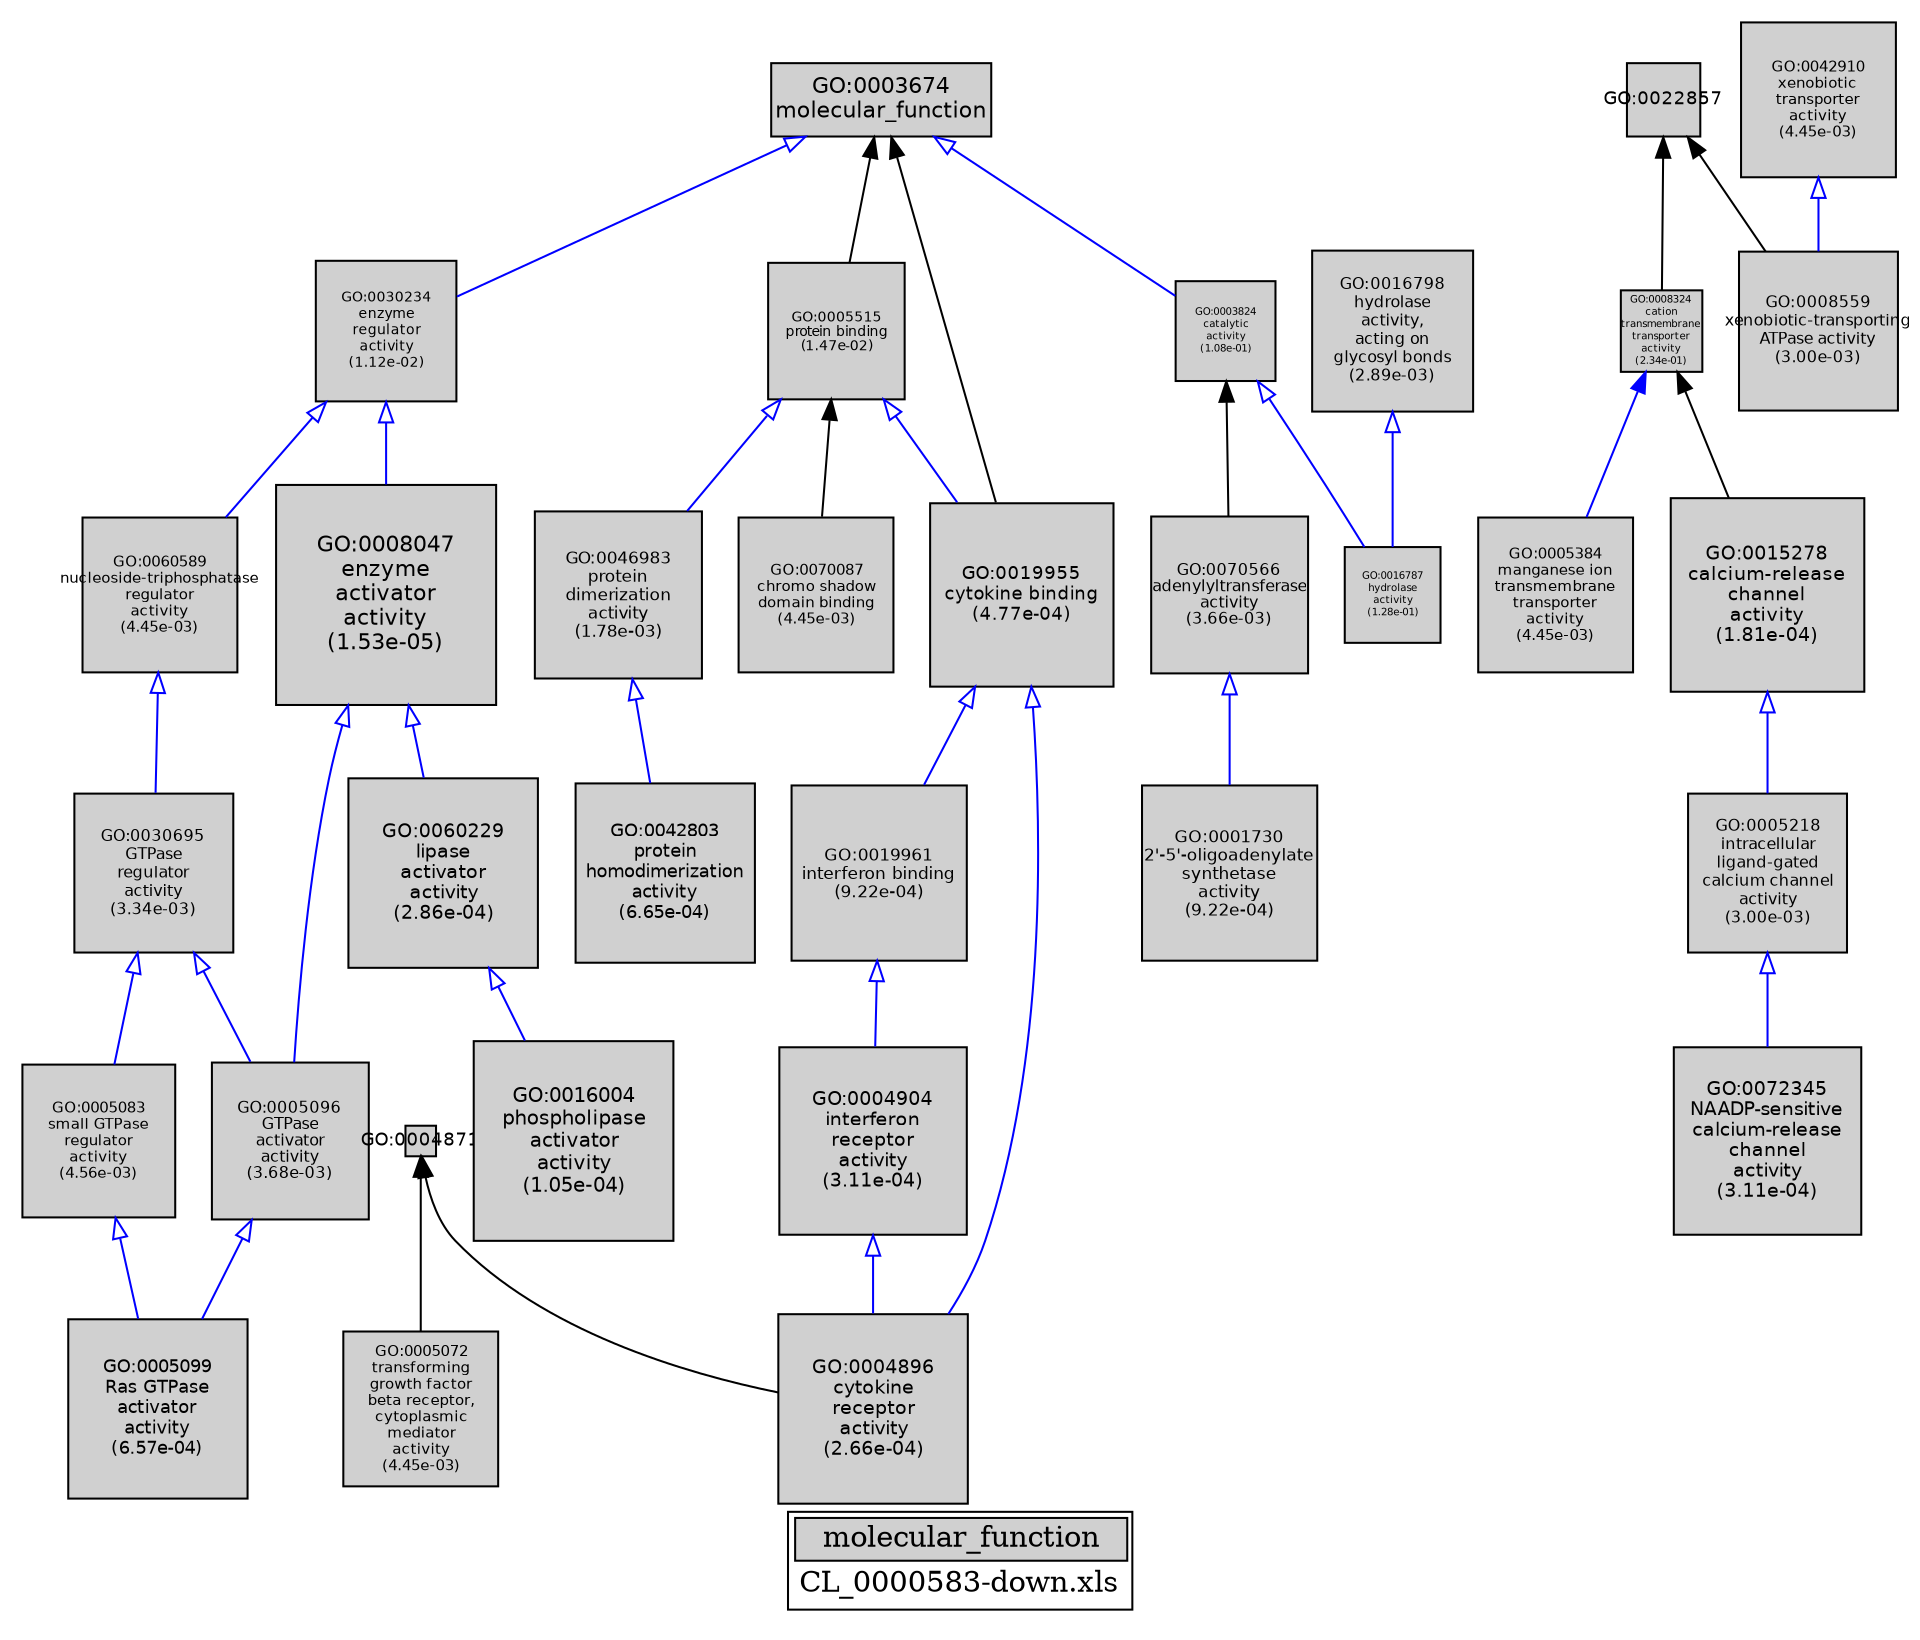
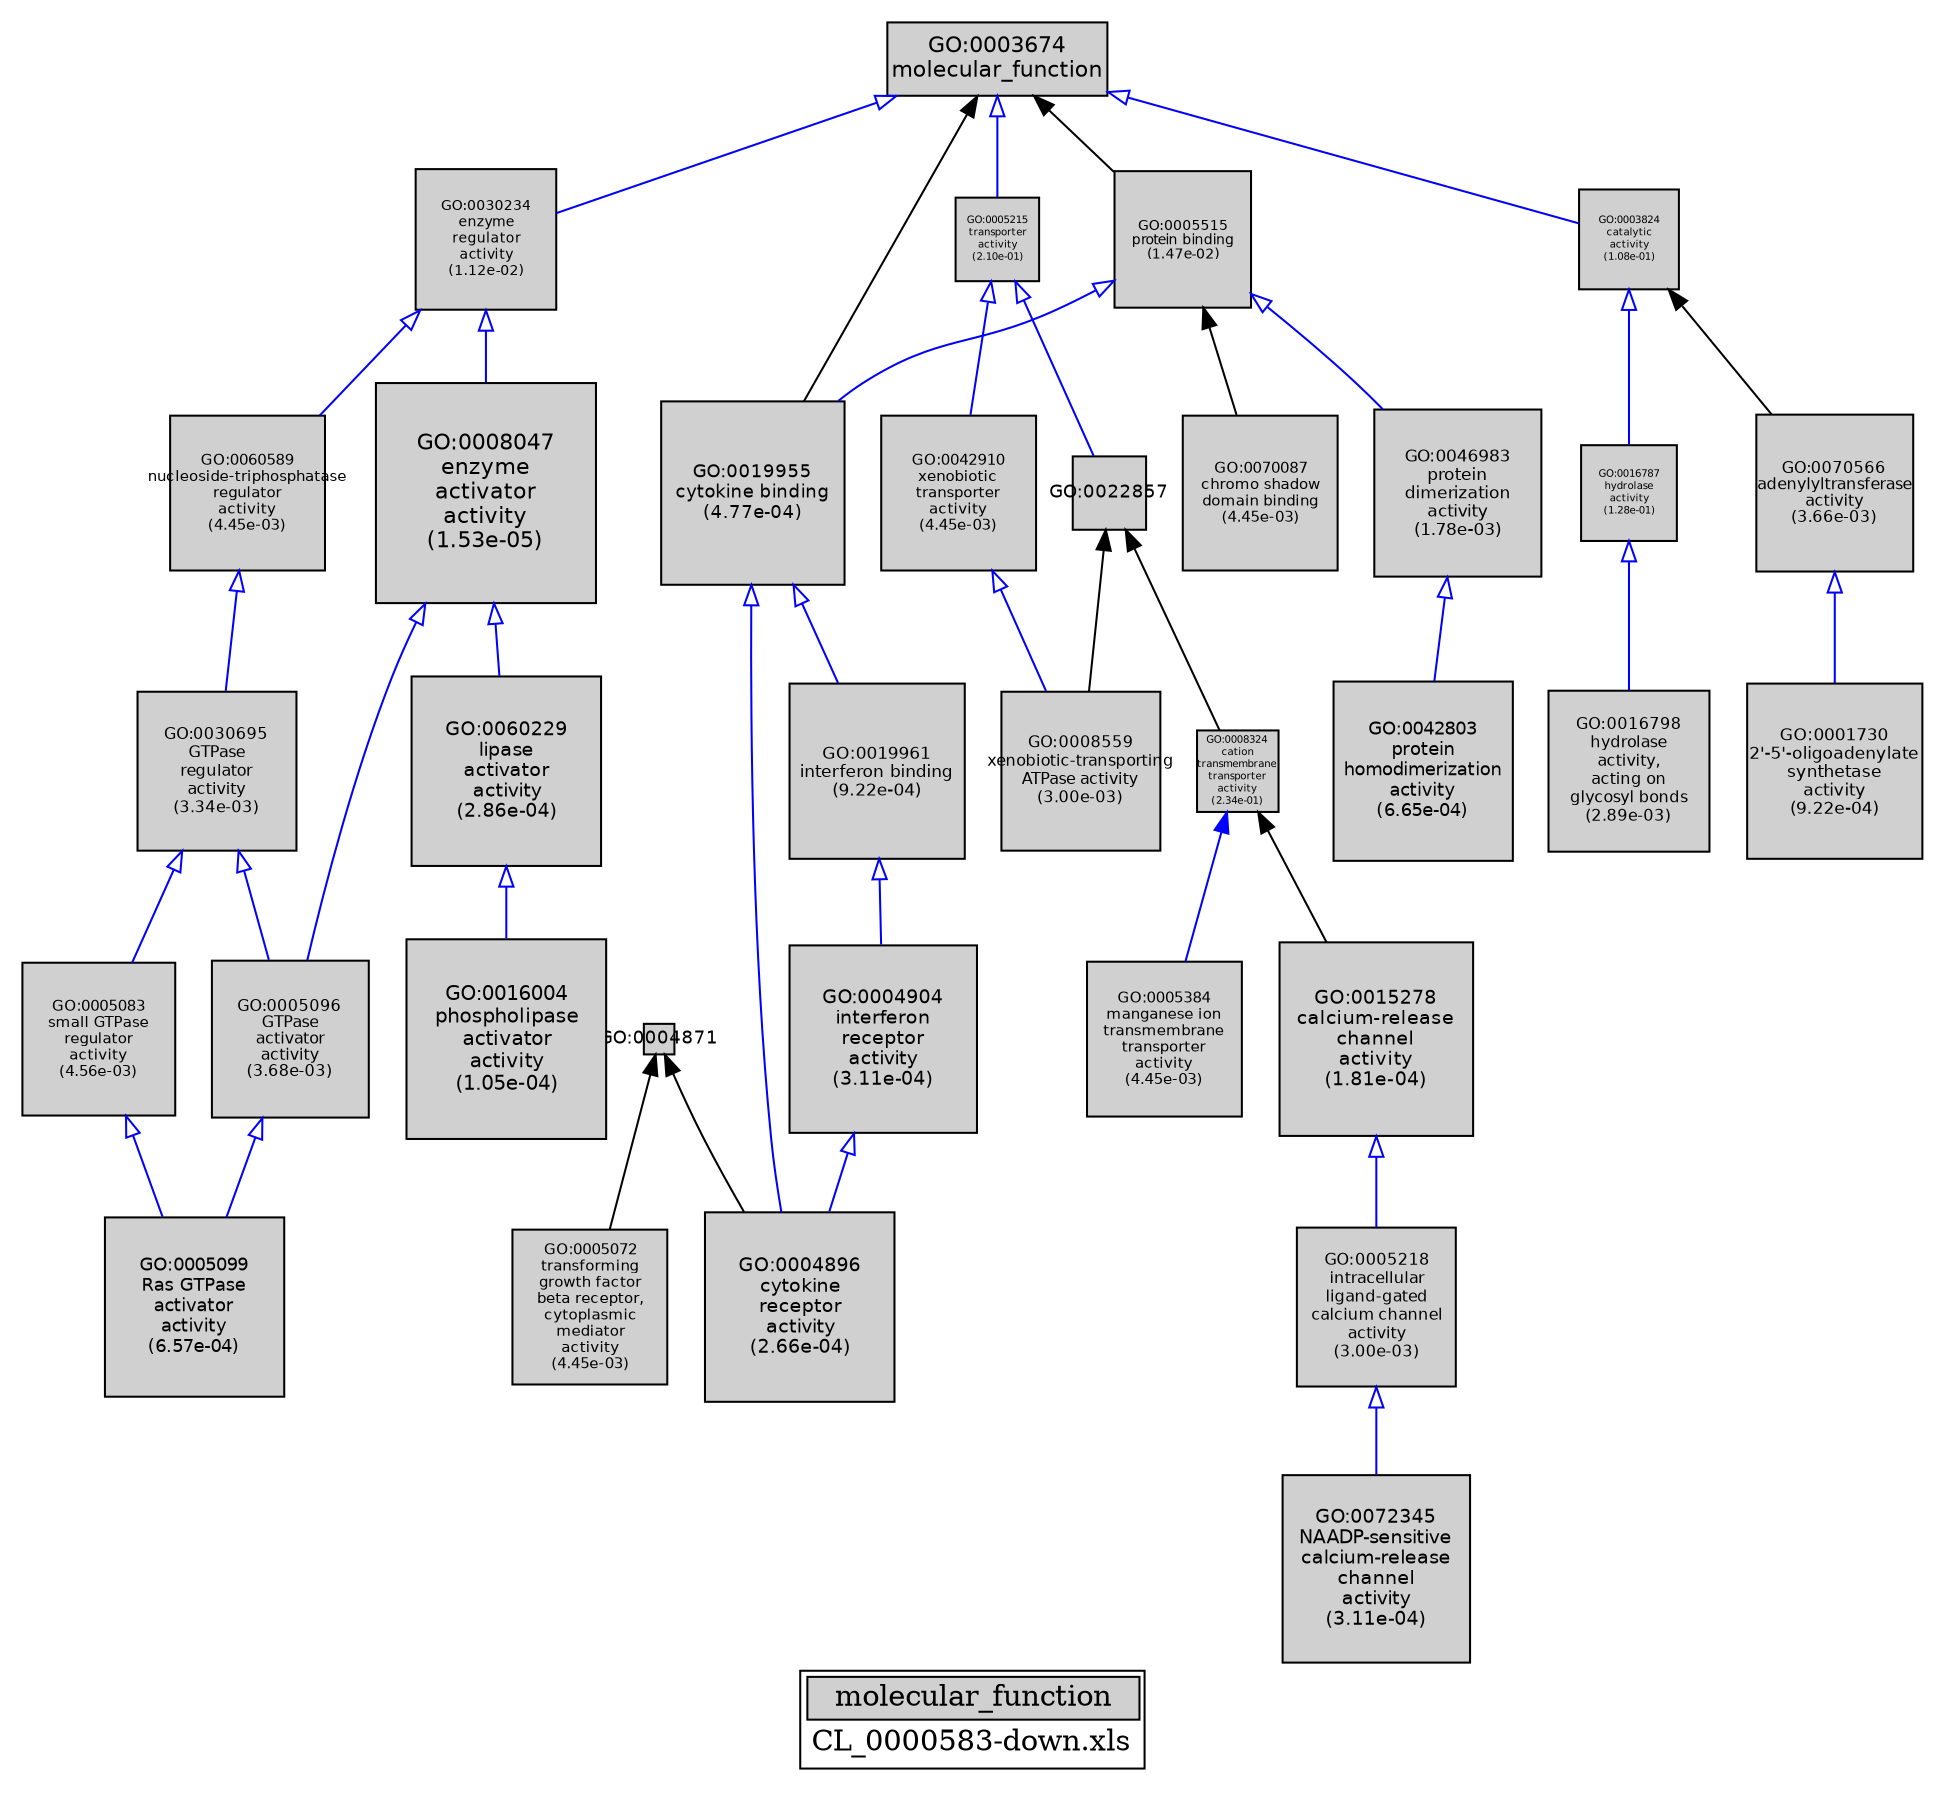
node "GO:0005215": added
edge "GO:0016787" -> "GO:0016798": reversed
